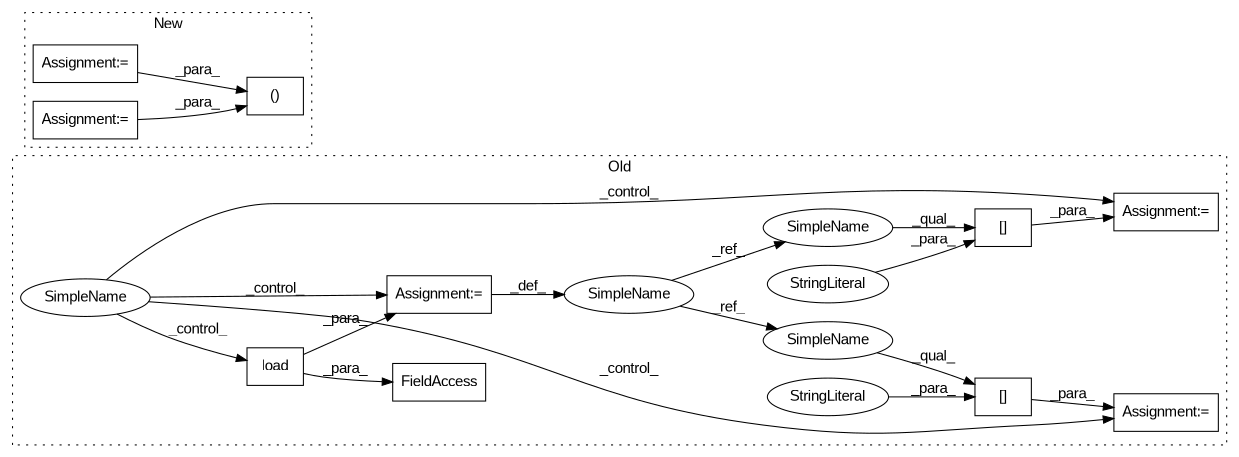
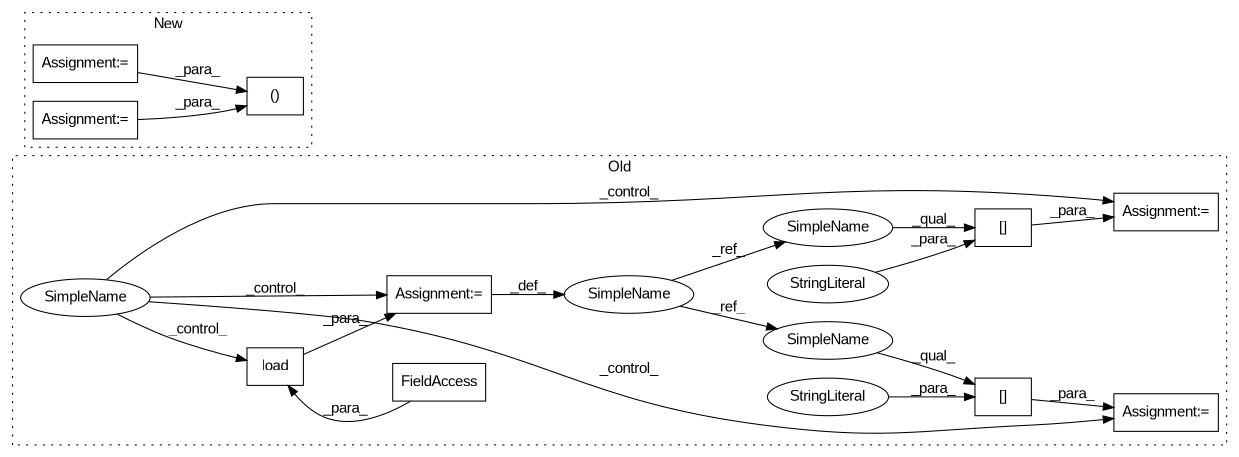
edge "load" -> "FieldAccess": reversed
